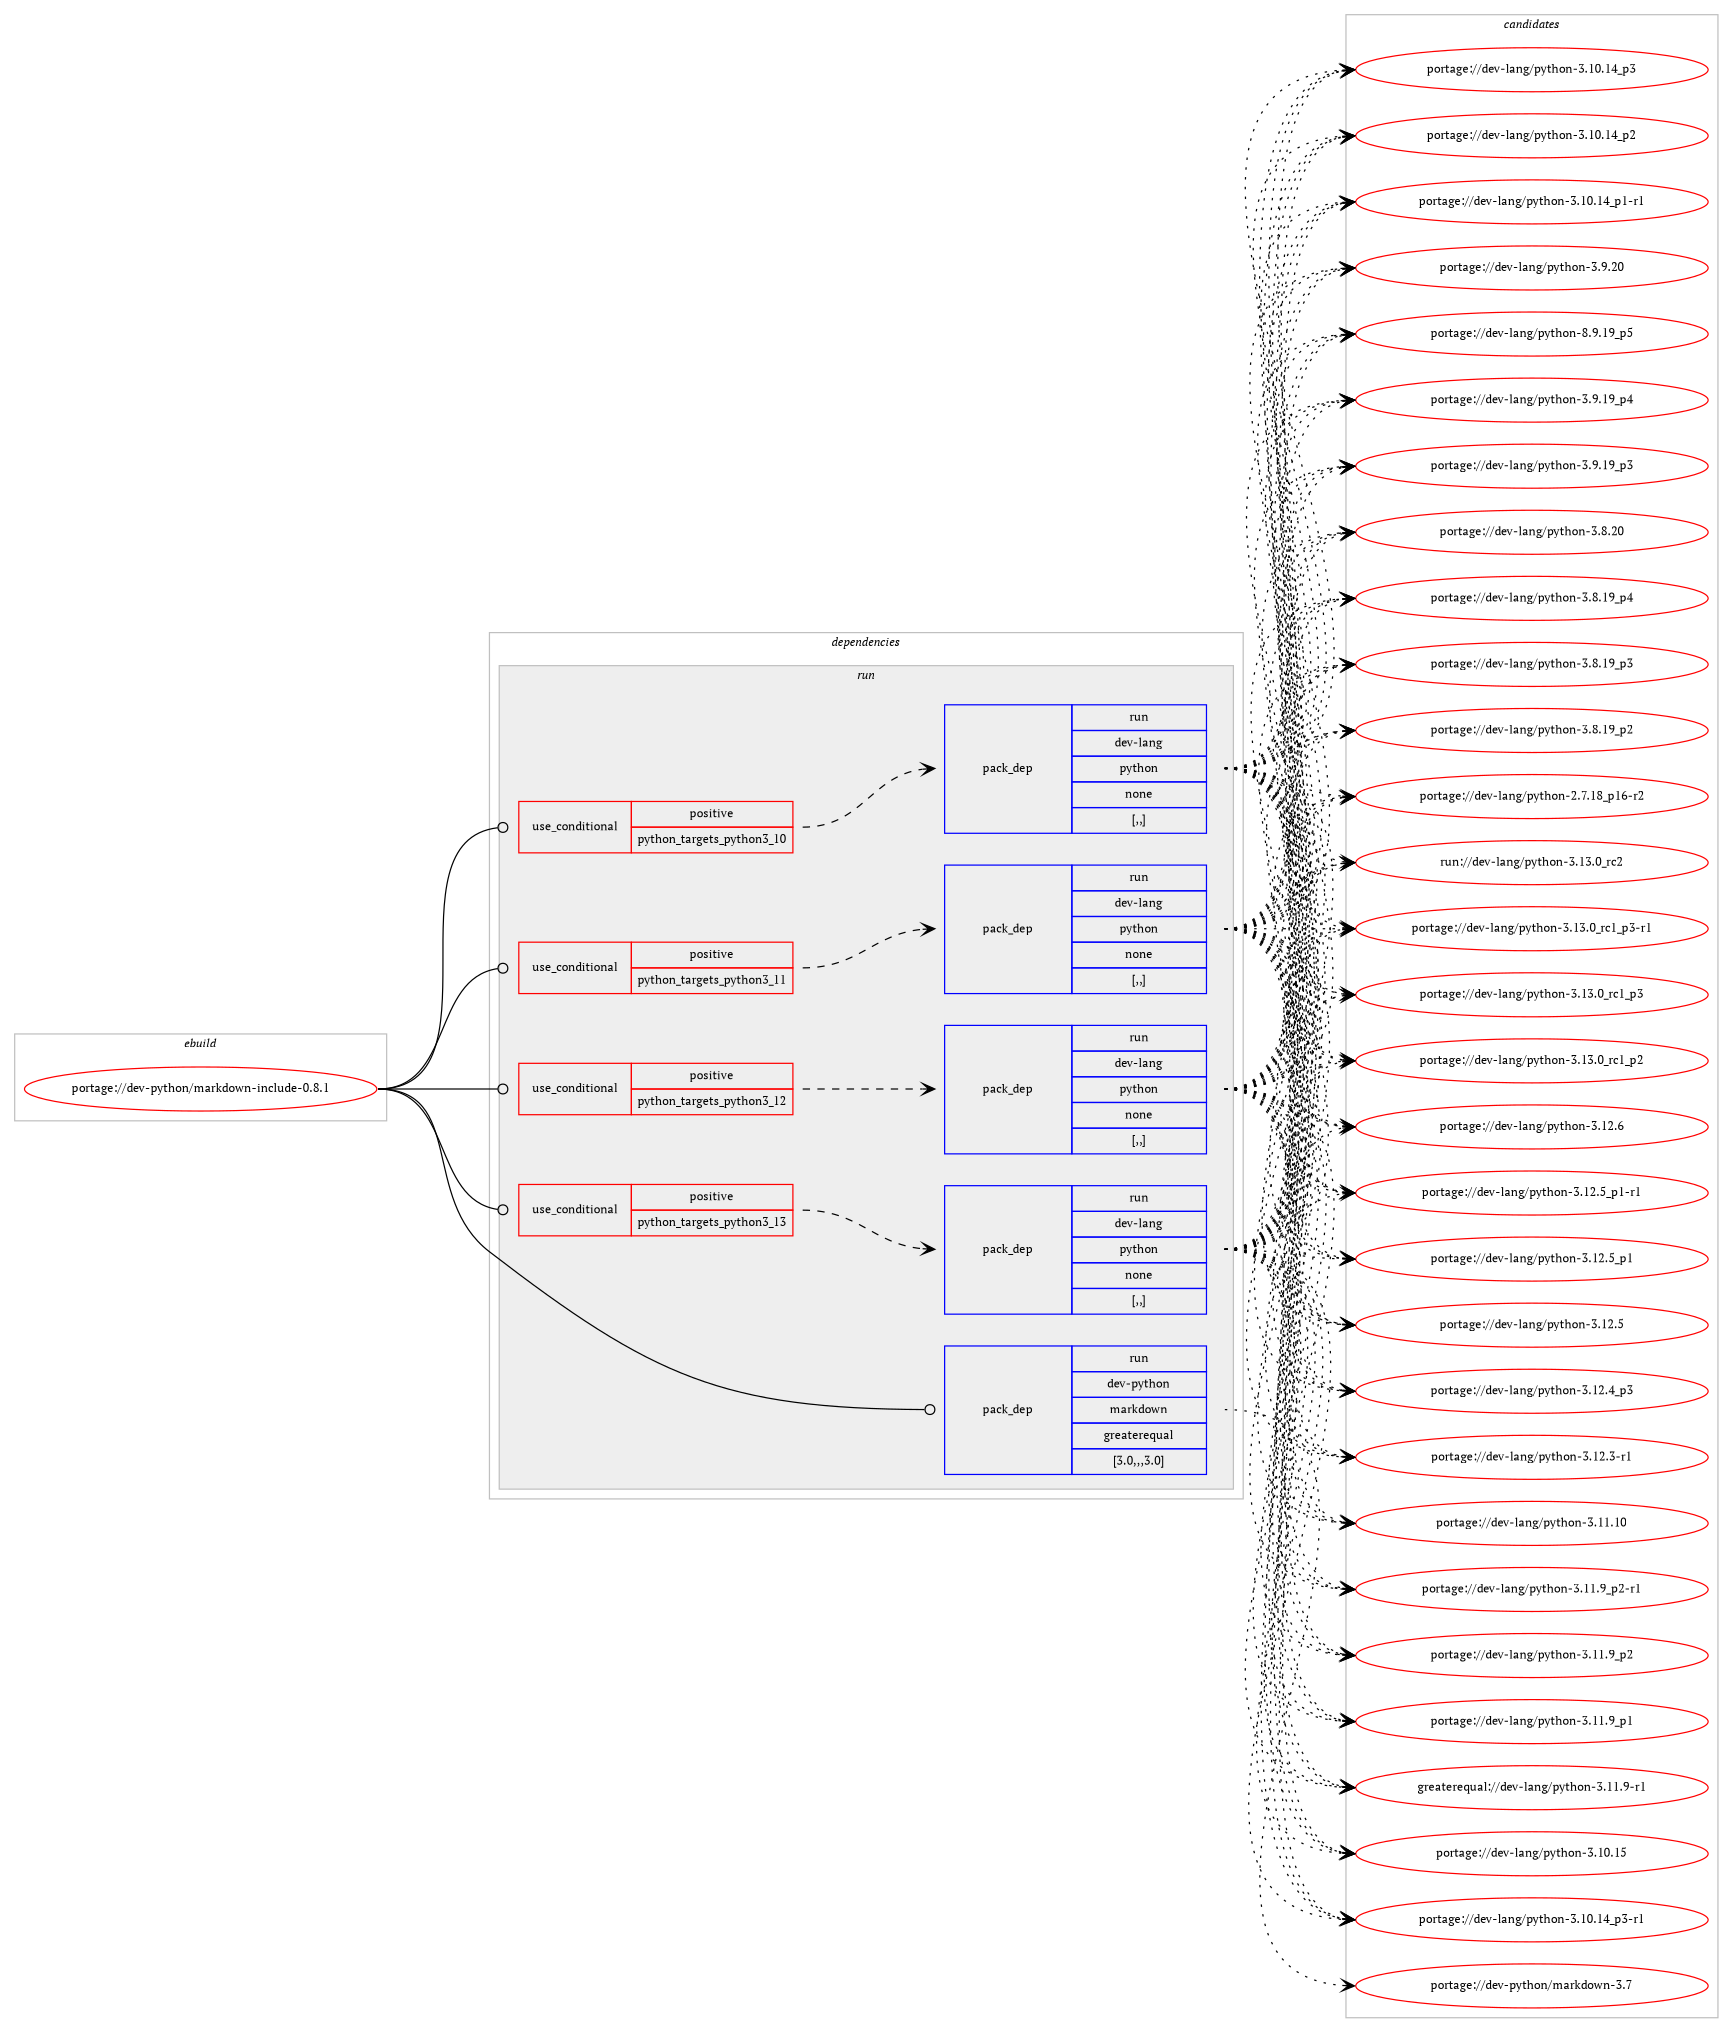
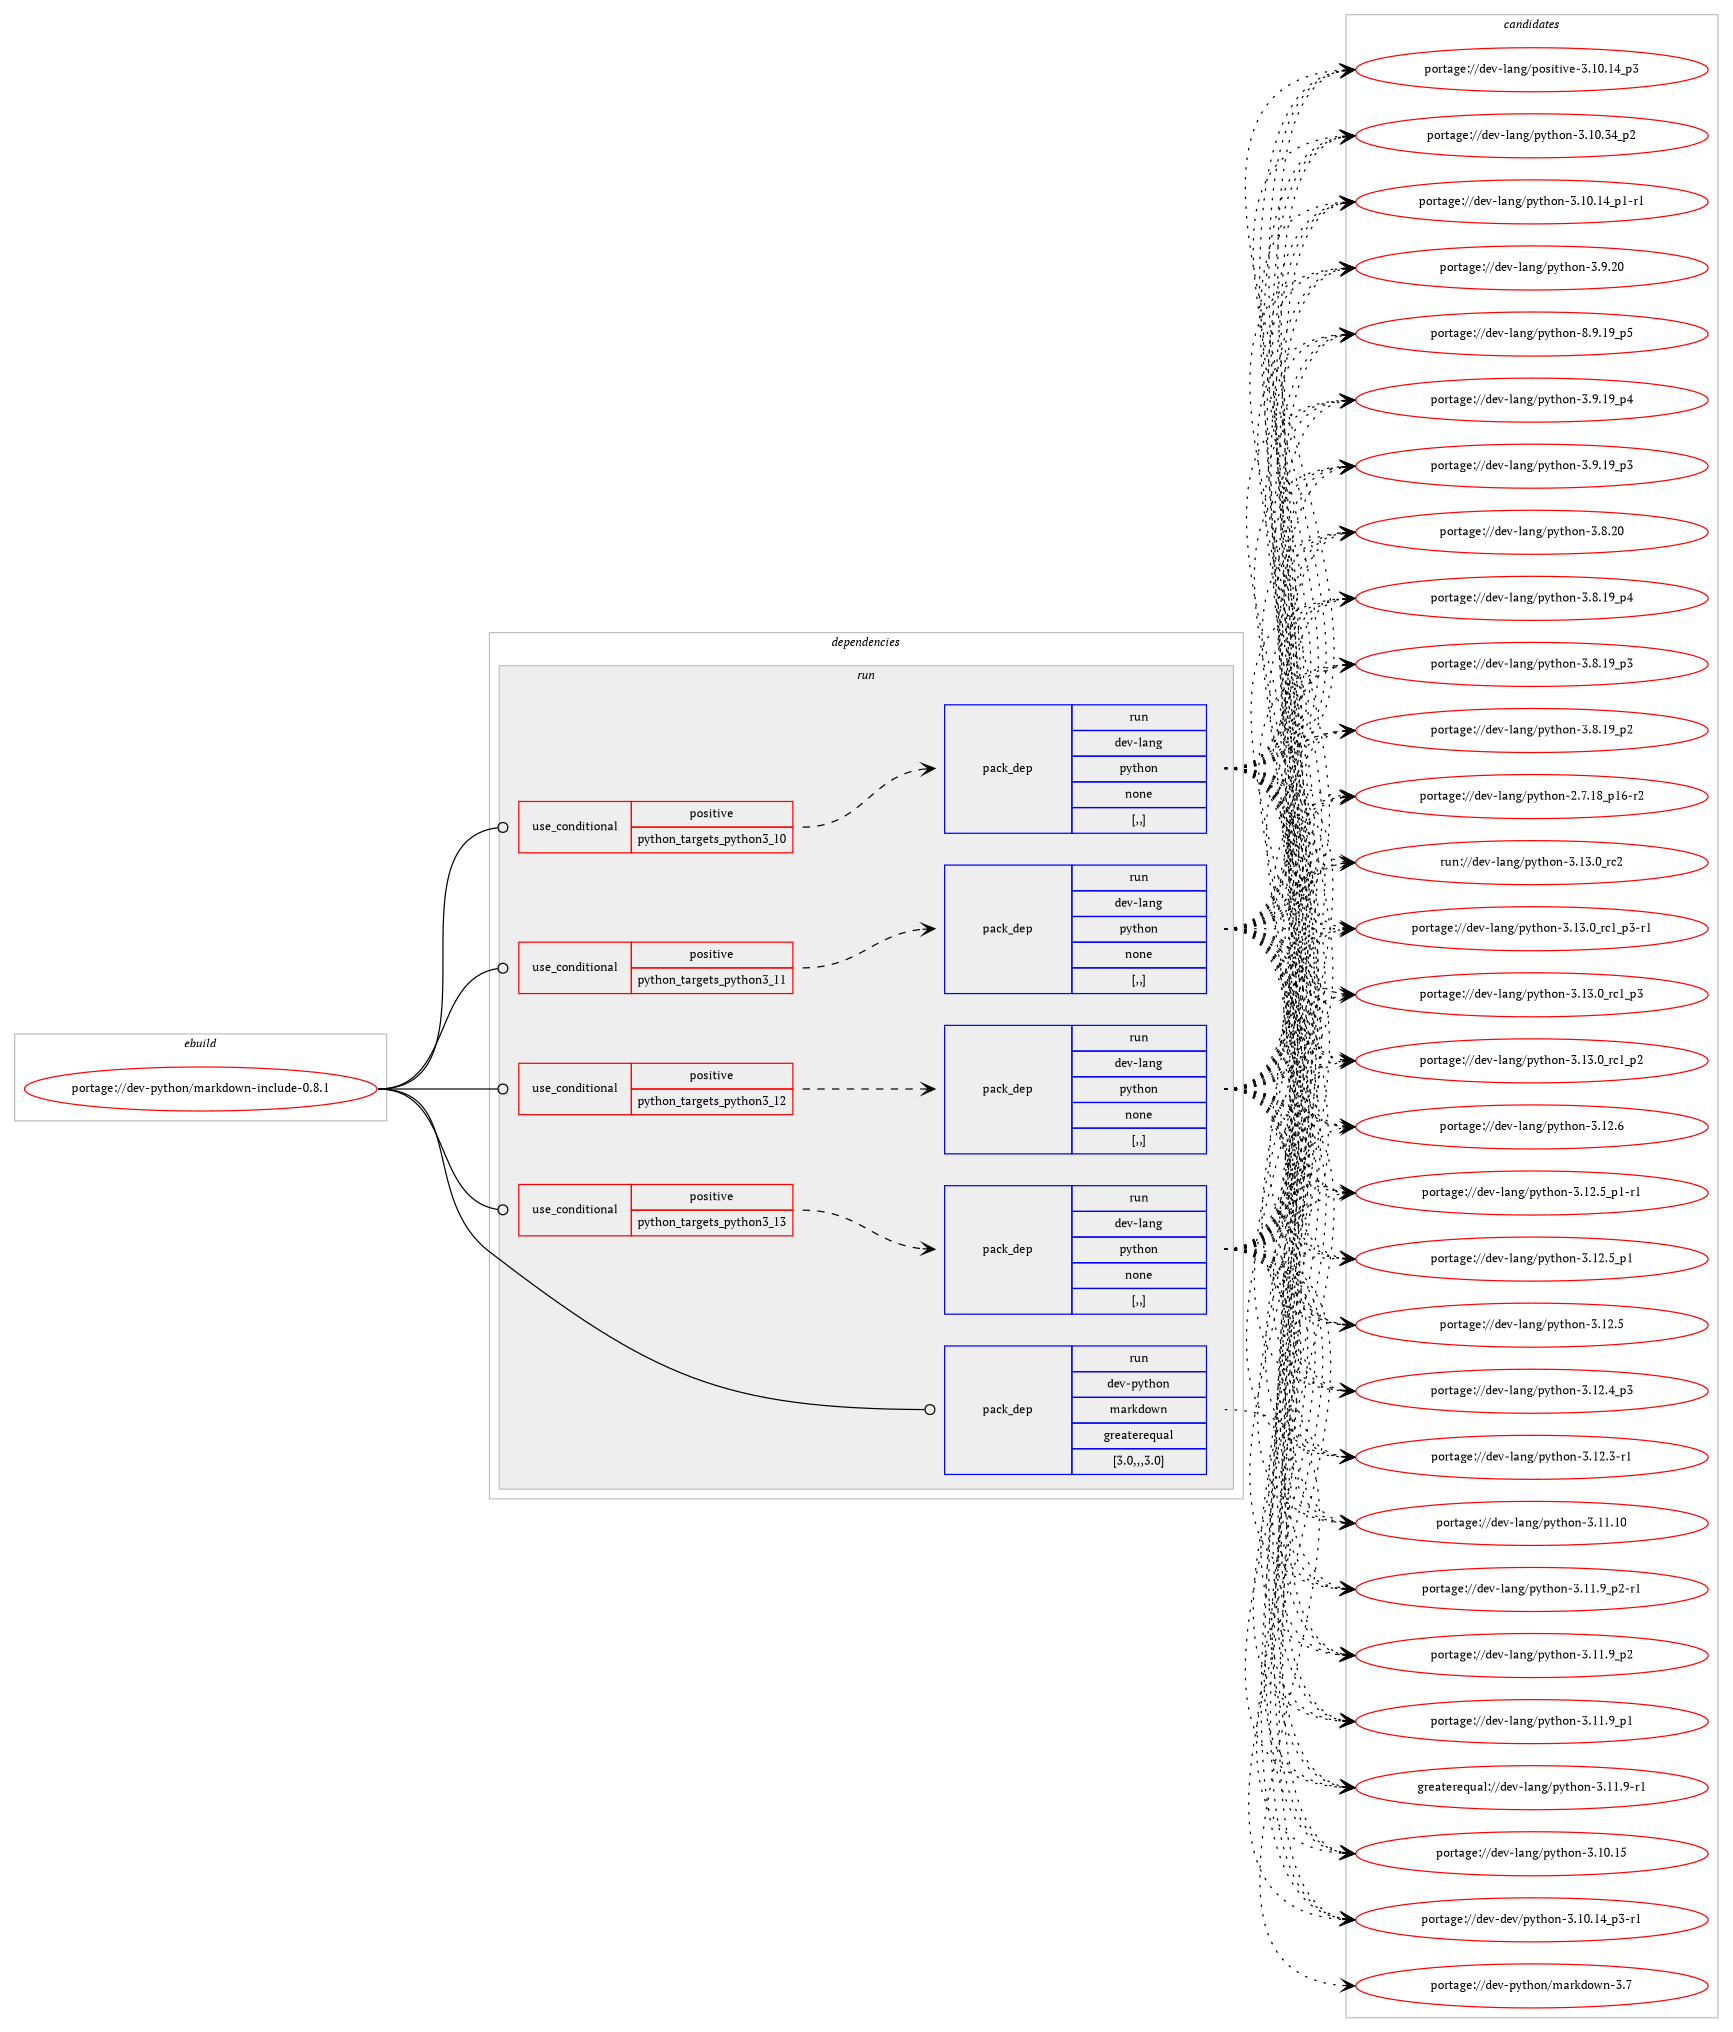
node "portage://dev-lang/python-3.10.14_p3": label "portage://dev-lang/python-3.10.14_p3" -> "portage://dev-lang/positive-3.10.14_p3"
node "portage://dev-lang/python-3.10.14_p2": label "portage://dev-lang/python-3.10.14_p2" -> "portage://dev-lang/python-3.10.34_p2"
node "portage://dev-lang/python-3.10.14_p3-r1": label "portage://dev-lang/python-3.10.14_p3-r1" -> "portage://dev-dev/python-3.10.14_p3-r1"
